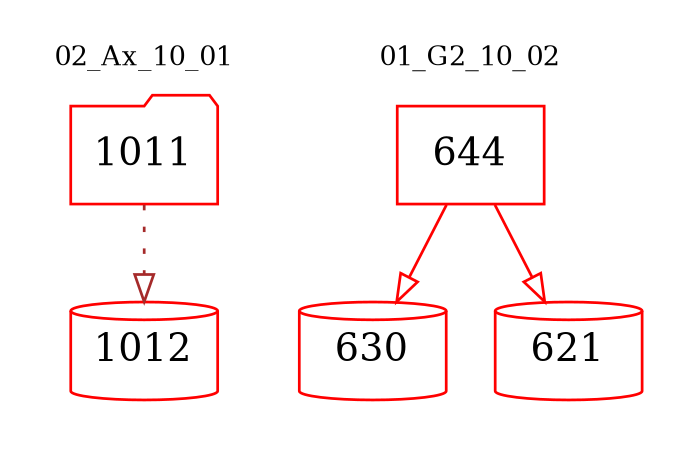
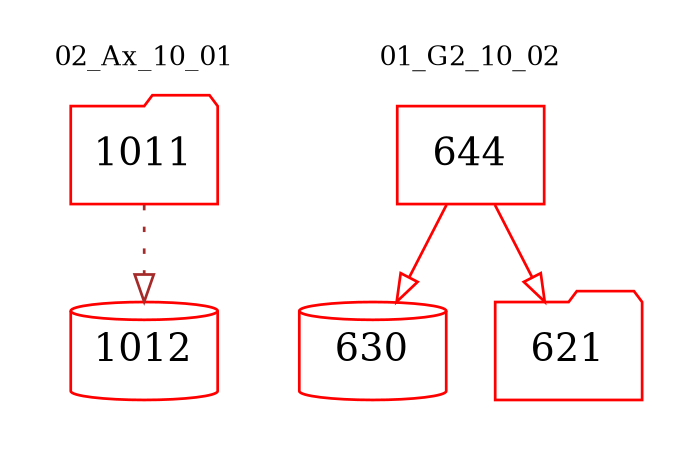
node "621": shape cylinder -> folder
